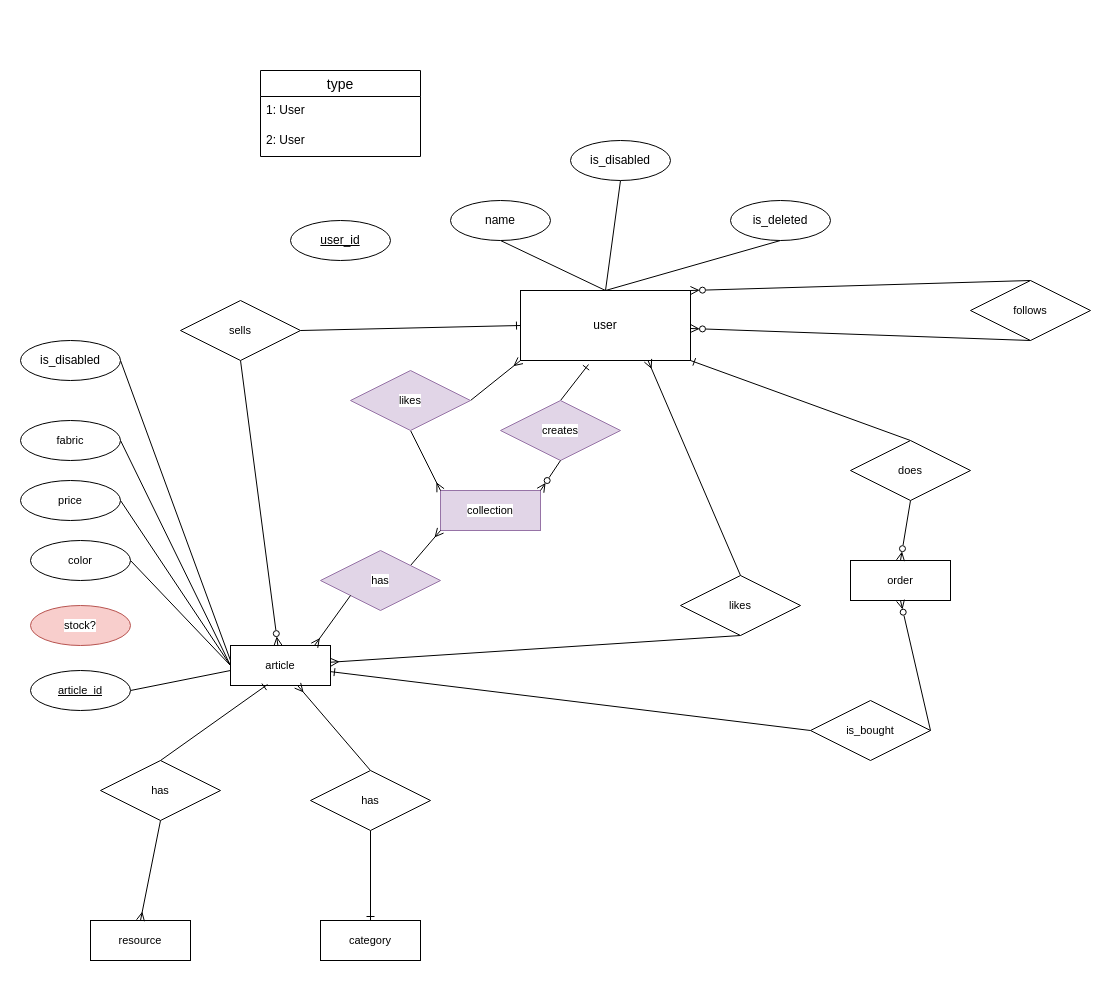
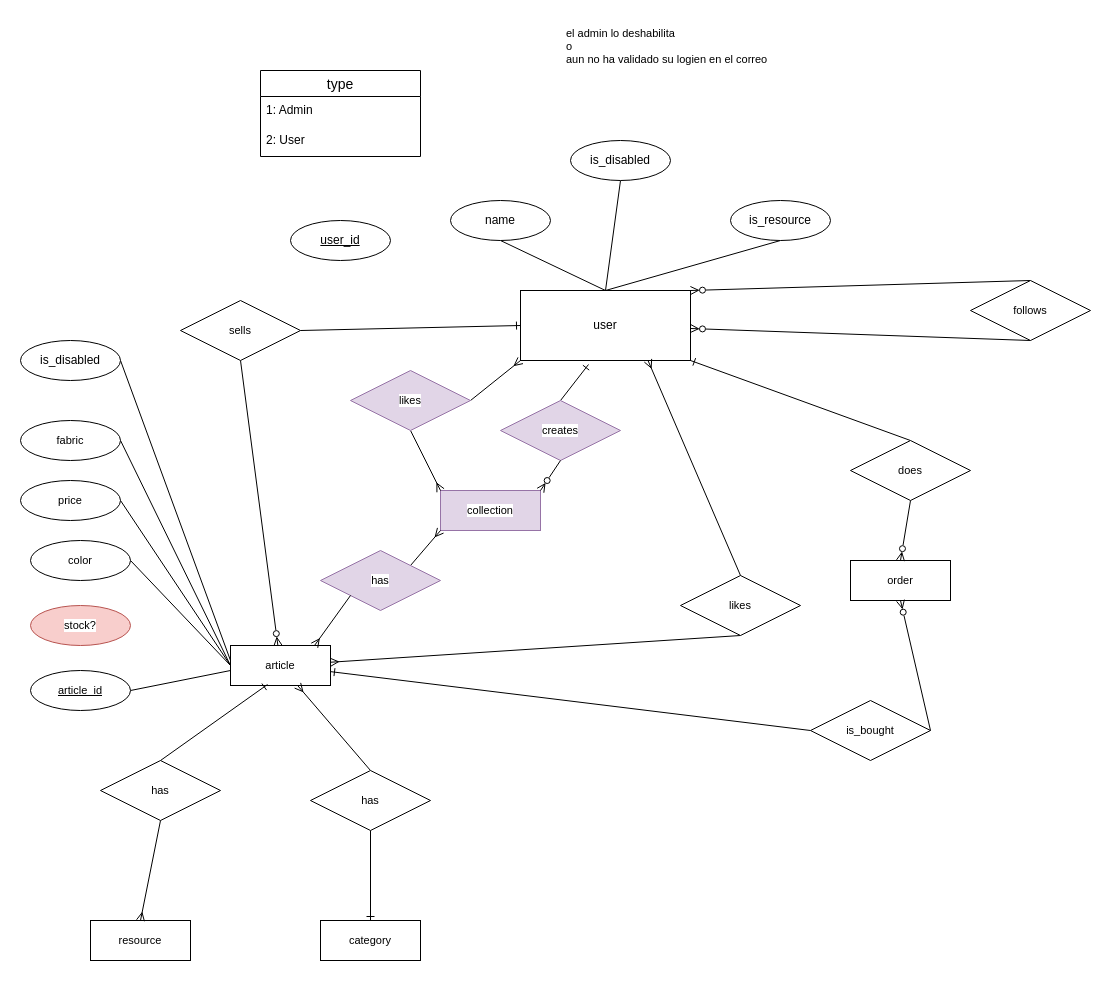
node "el admin lo deshabilita o aun no ha validado su logien en el correo": added
node "1: User": label "1: User" -> "1: Admin"
node "is_deleted": label "is_deleted" -> "is_resource"
